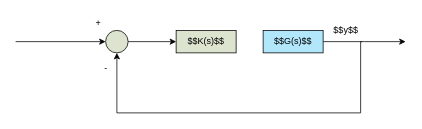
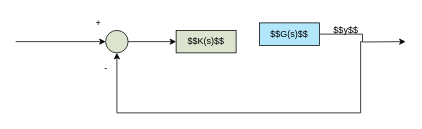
node "$$G(s)$$": moved (293, 42) -> (289, 34)
